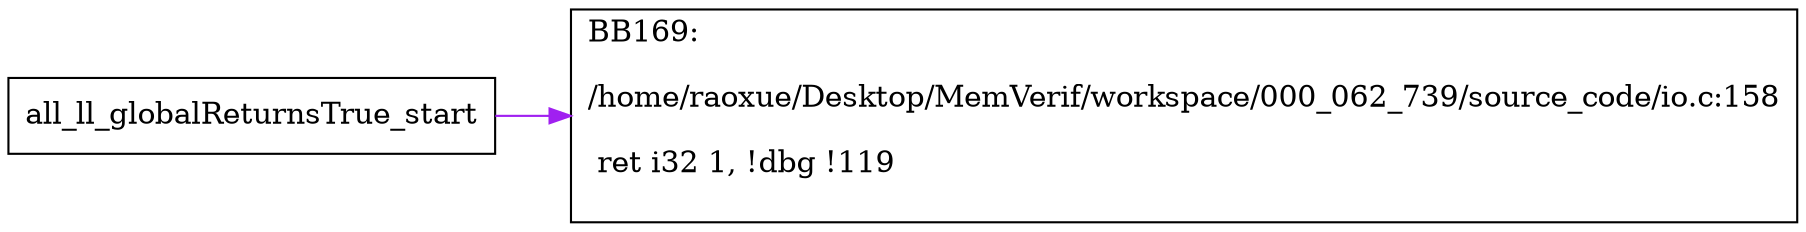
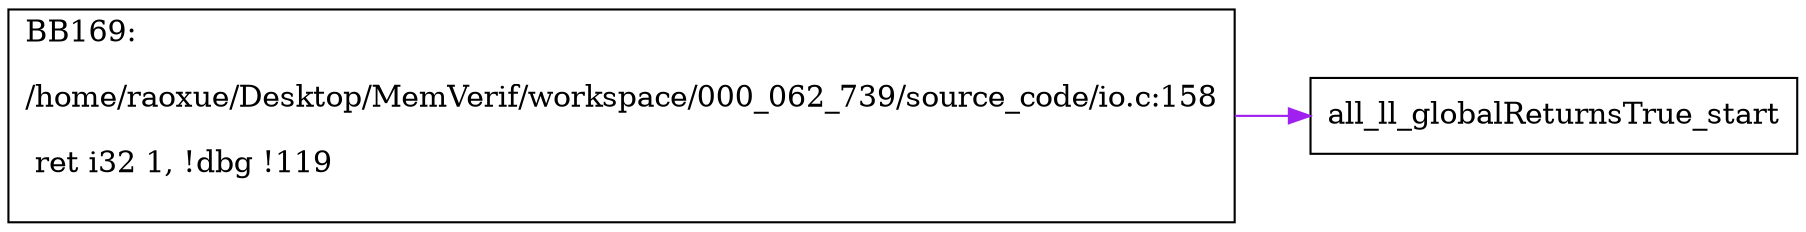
edge "all_ll_globalReturnsTrue_start" -> "BB169:": reversed
